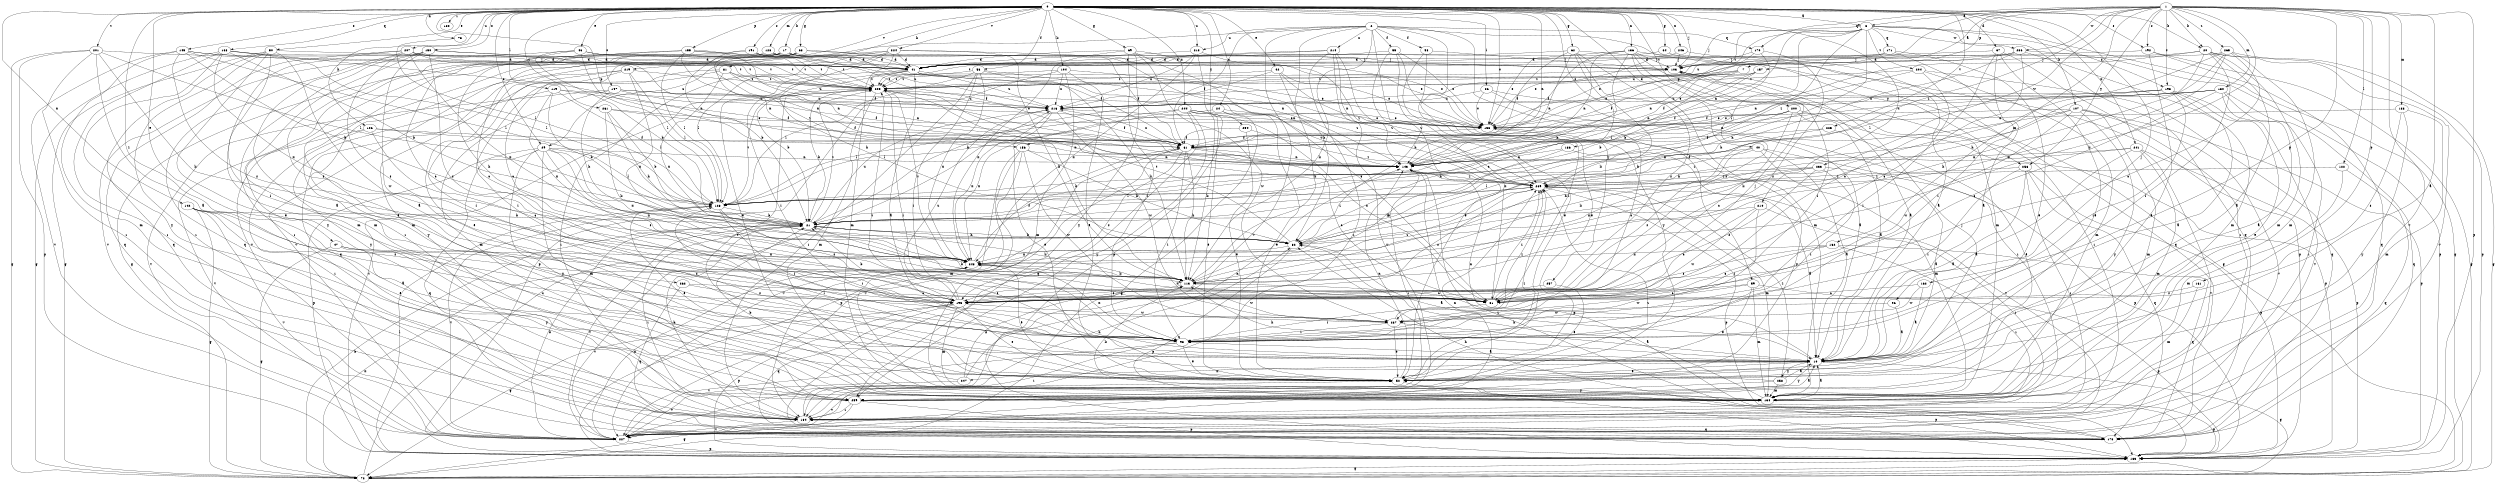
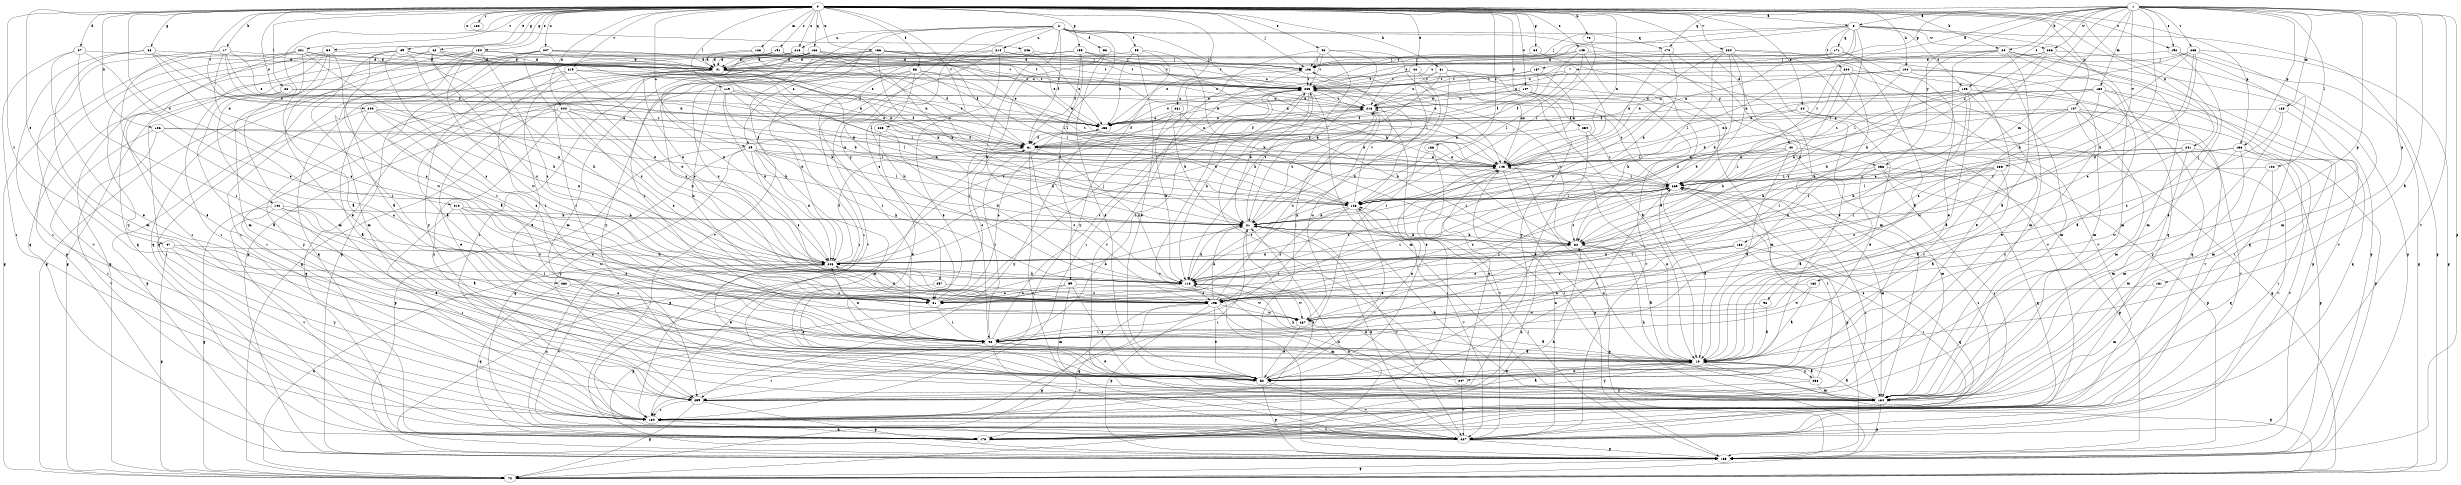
edge "3" -> "82": now "204" -> "82"
edge "61" -> "93": reversed
